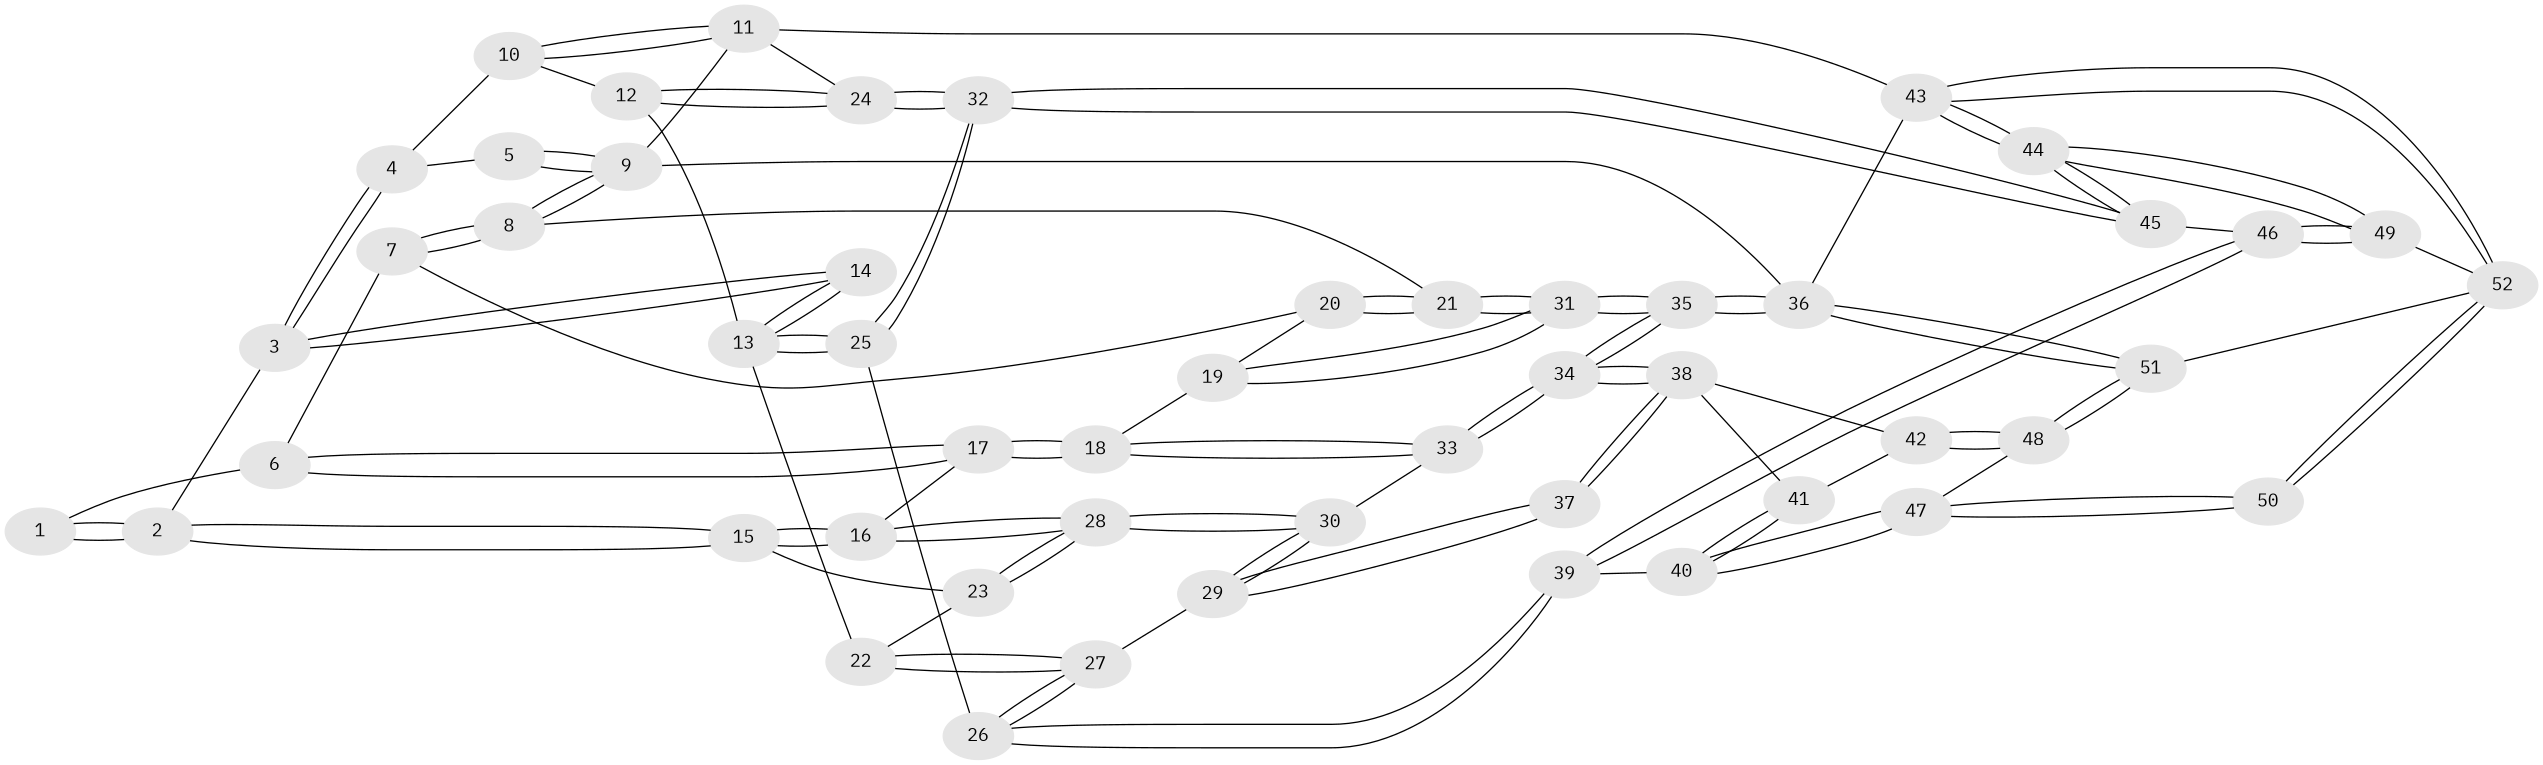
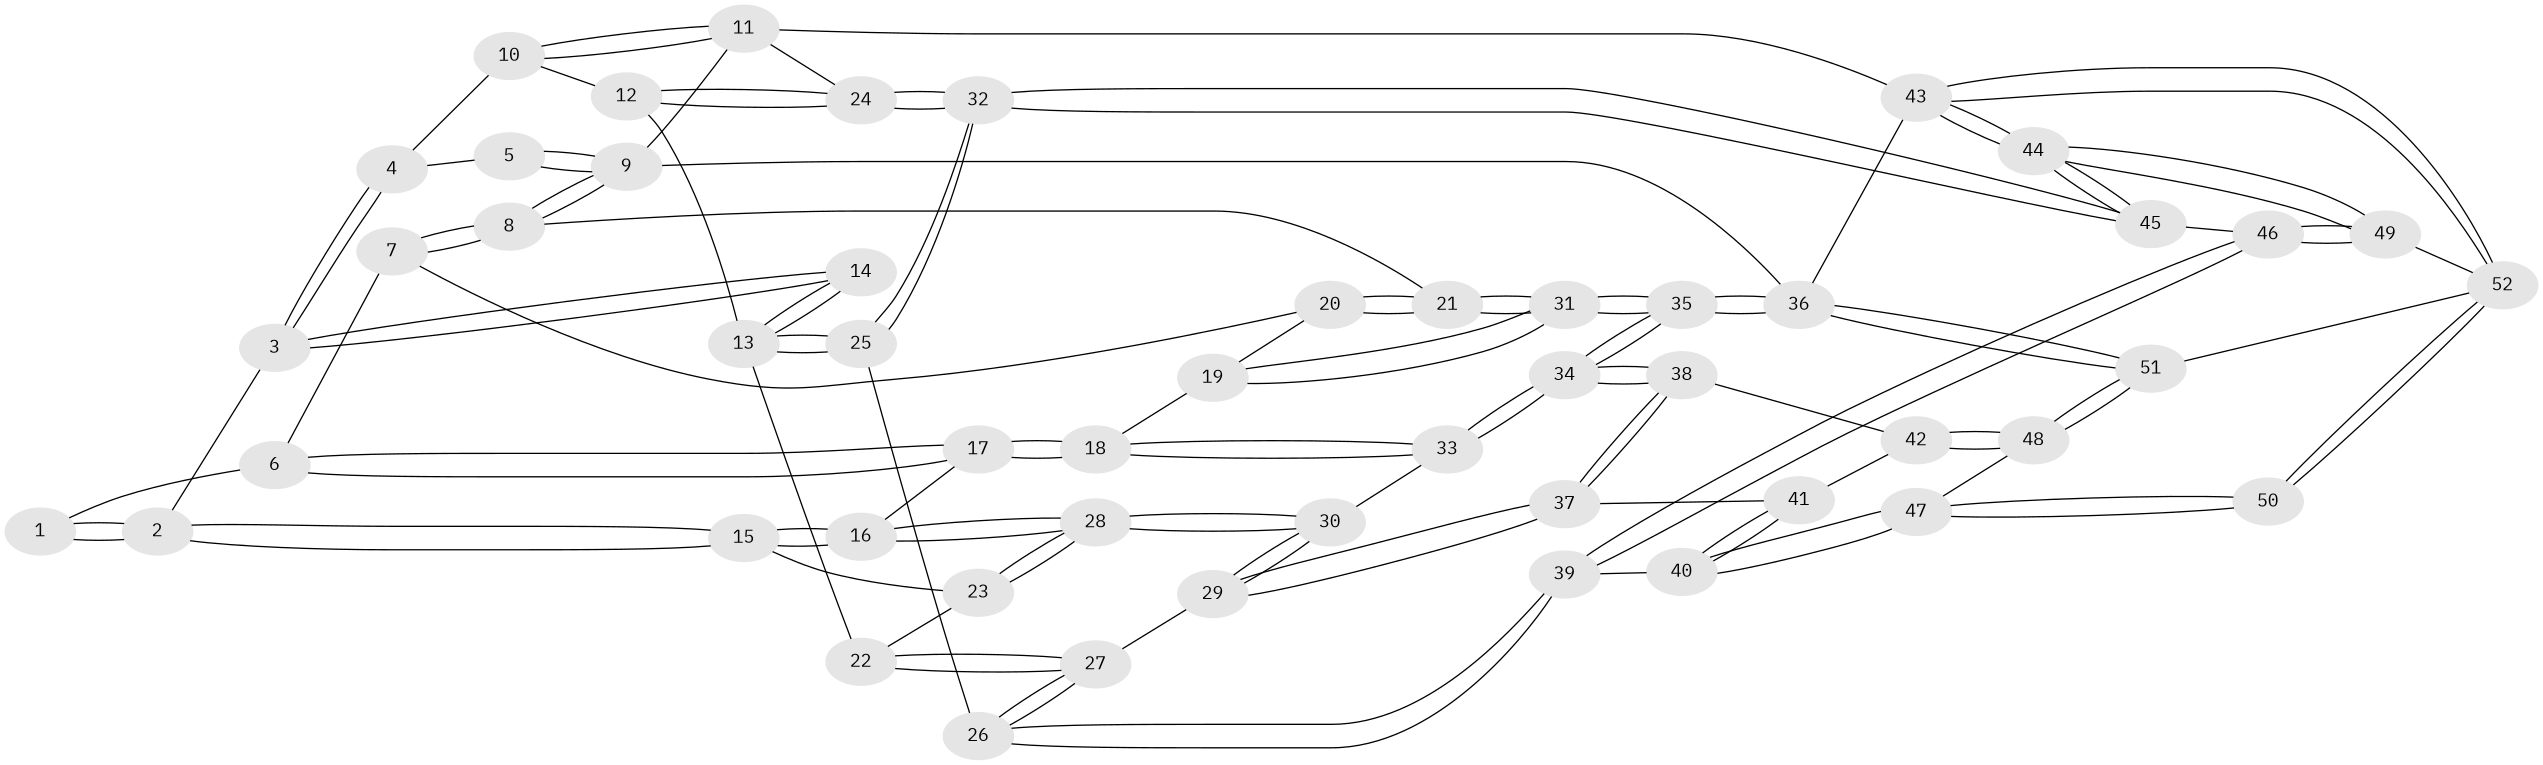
edge "38" -- "41": now "37" -- "41"
